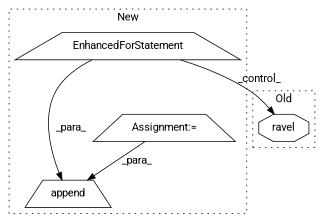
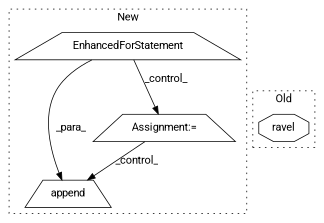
edge "EnhancedForStatement" -> "ravel": now "EnhancedForStatement" -> "Assignment:="
edge "Assignment:=" -> "append": label "_para_" -> "_control_"
